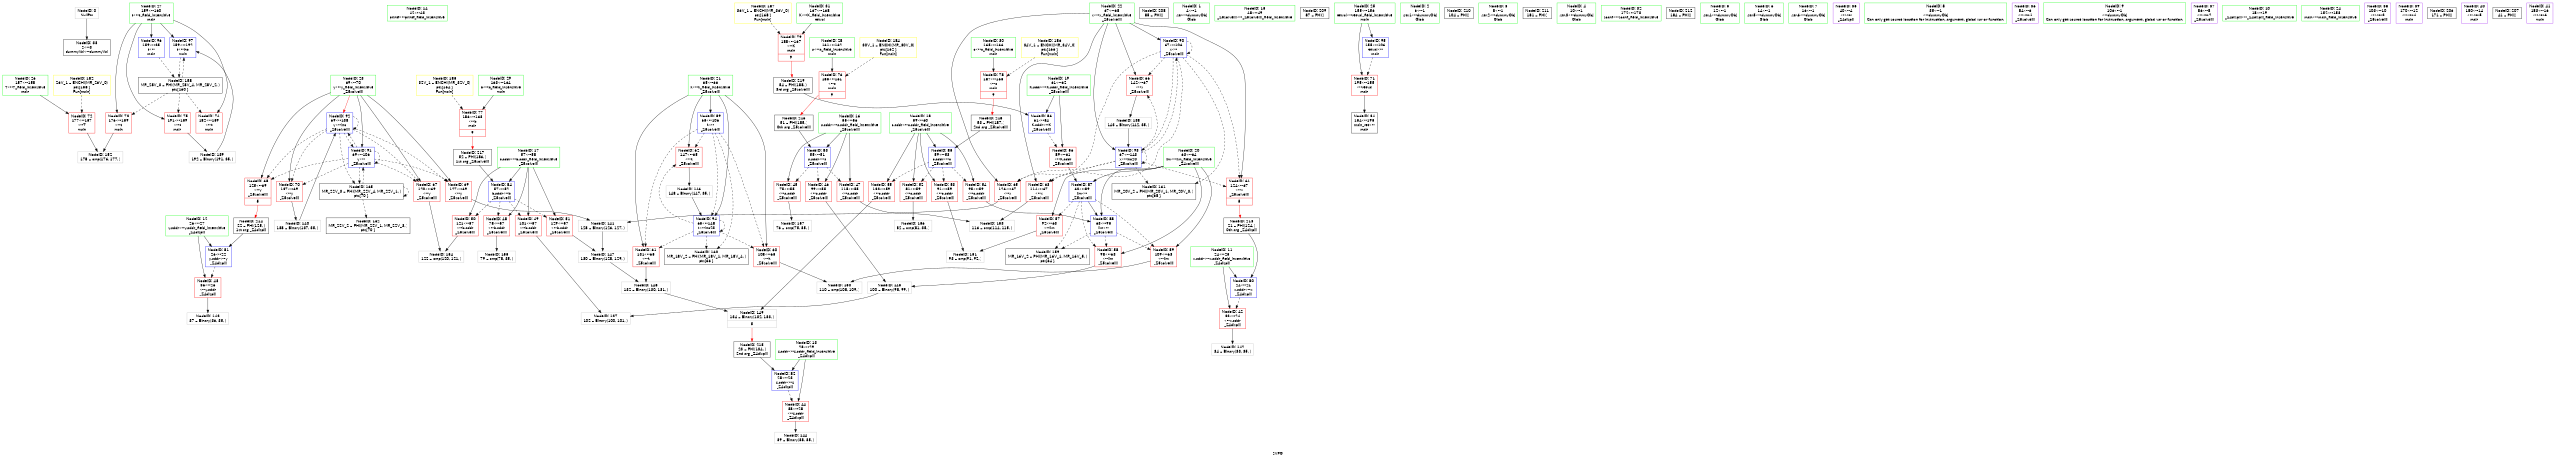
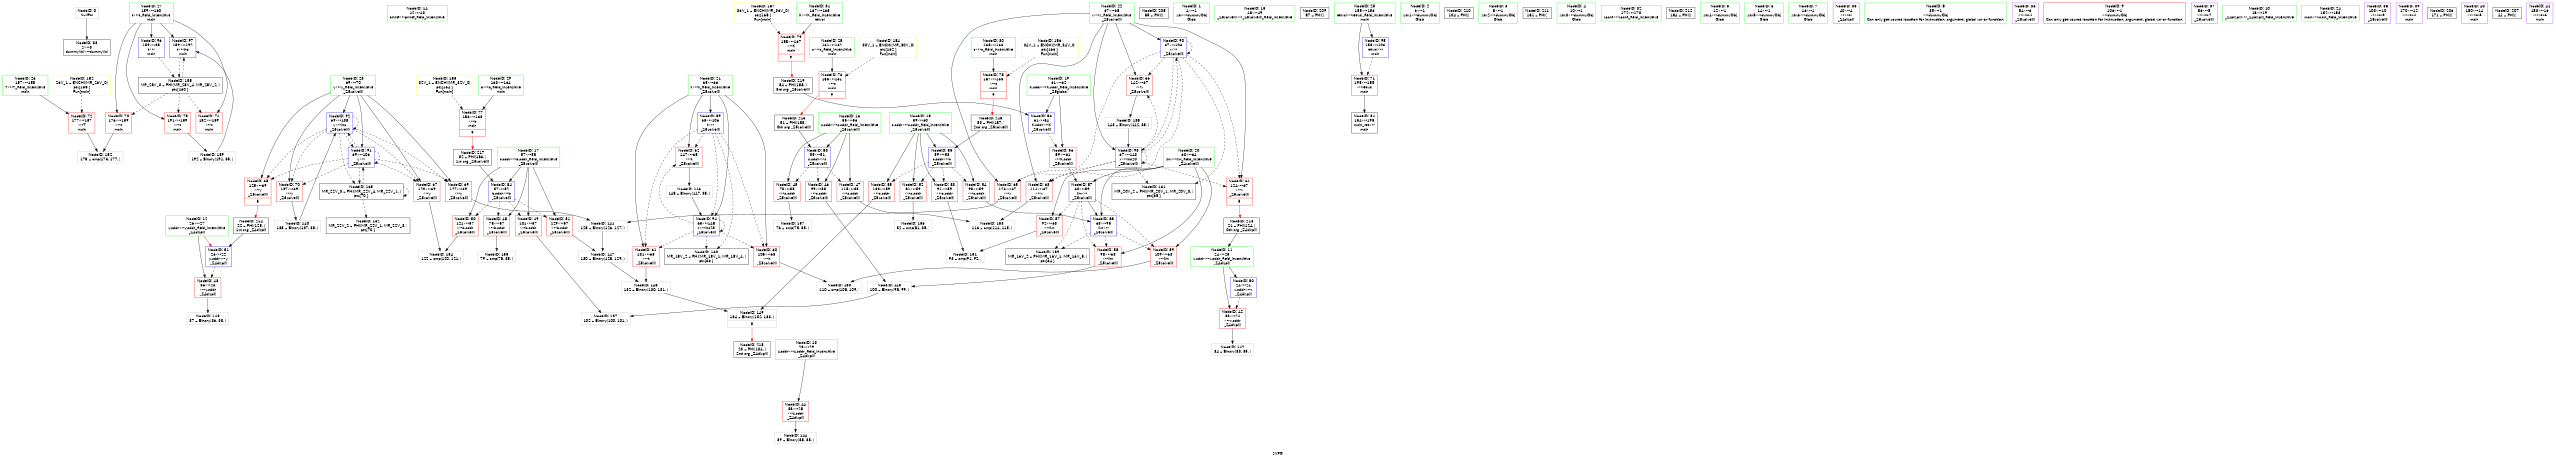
node "NodeID: 9": color green -> red
node "NodeID: 19": text "_Z5solveiiii" -> "_Z5global"
edge "NodeID: 23" -> "NodeID: 92": color red -> black
edge "NodeID: 12" -> "NodeID: 81": color black -> red
edge "NodeID: 213" -> "NodeID: 80": now "NodeID: 213" -> "NodeID: 11"
node "NodeID: 82": removed
